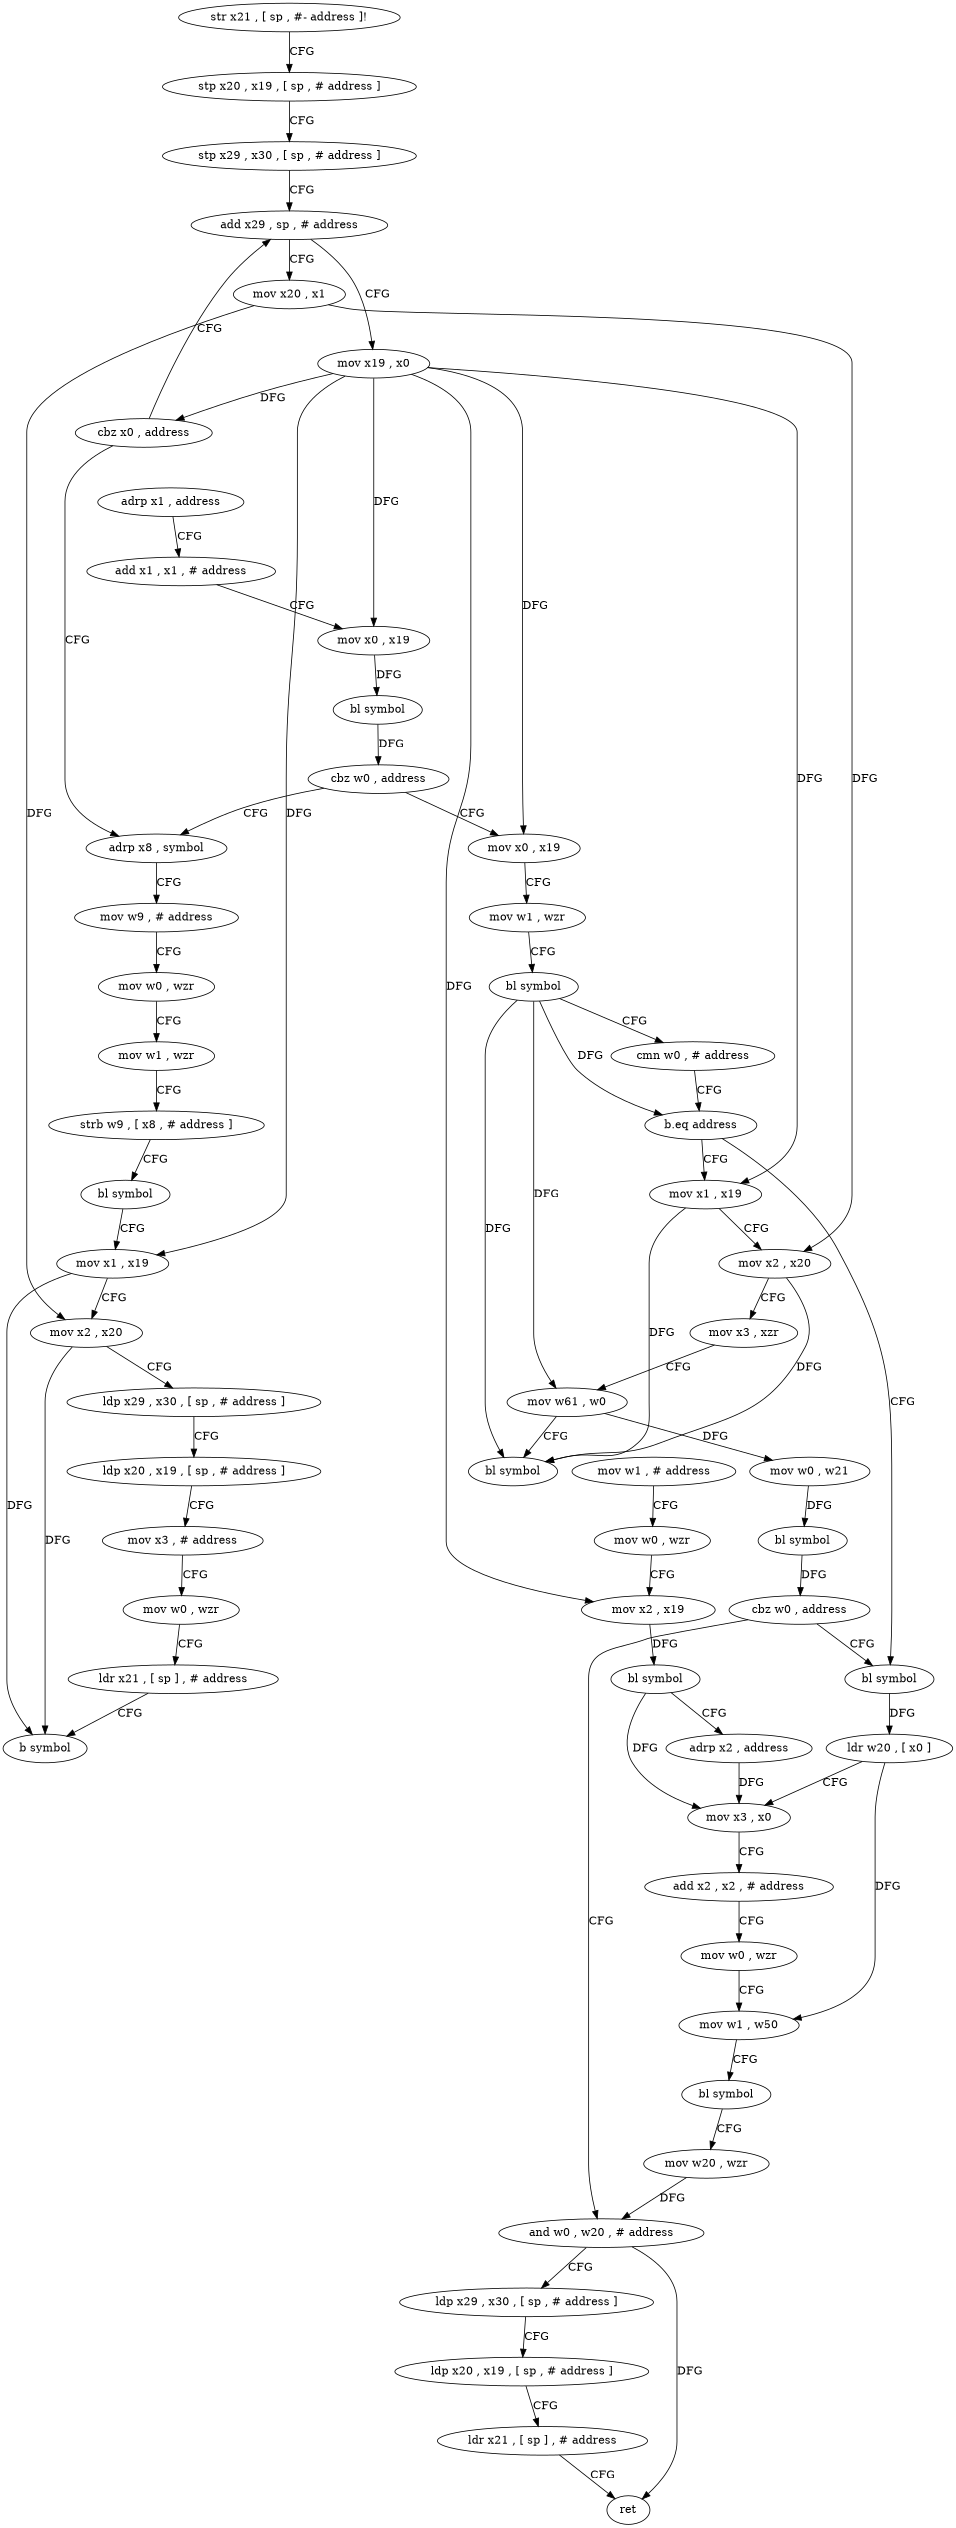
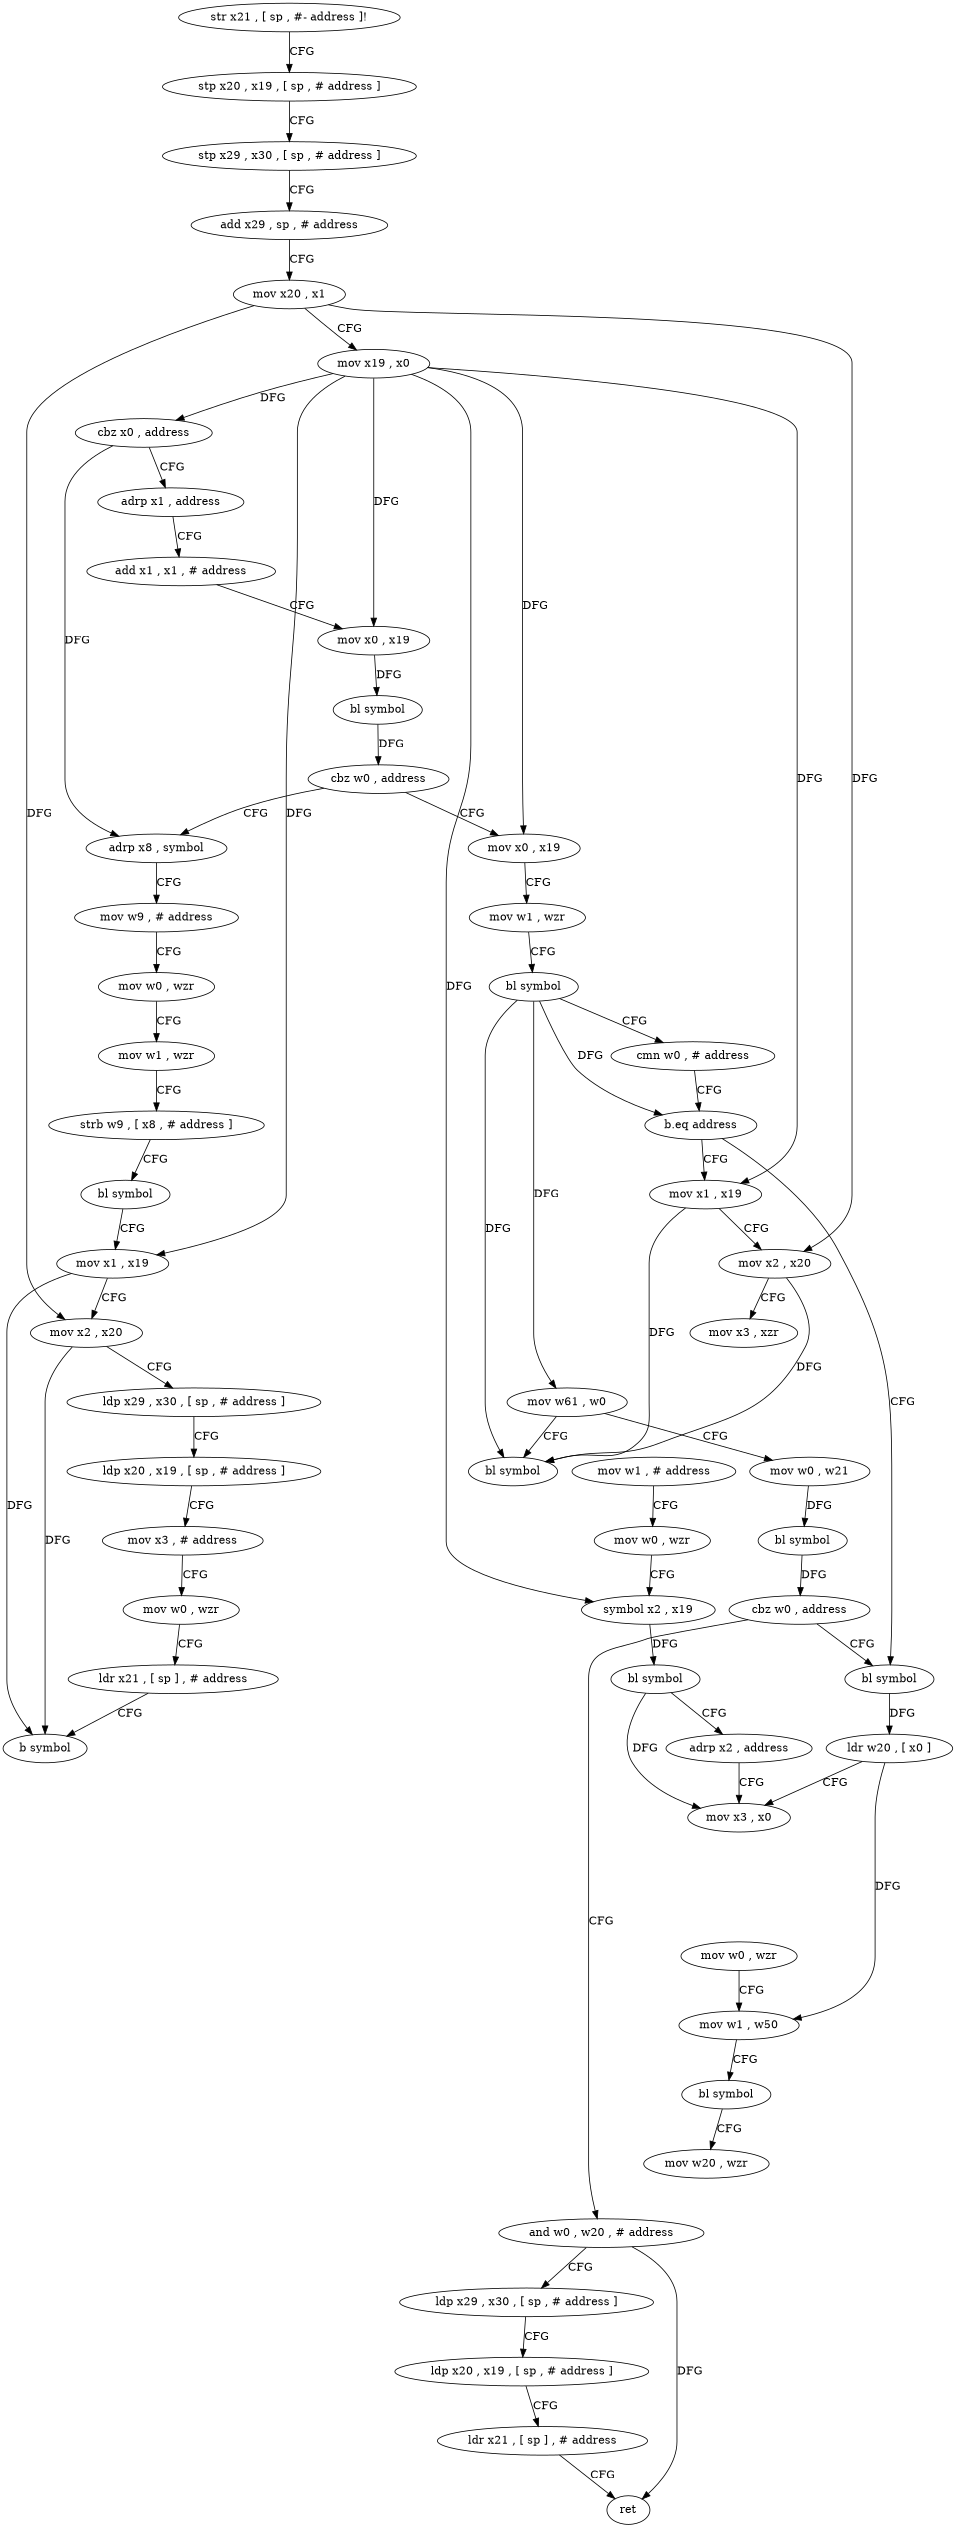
edge "add x29 , sp , # address" -> "mov x19 , x0": now "mov x20 , x1" -> "mov x19 , x0"
edge "cbz x0 , address" -> "add x29 , sp , # address": now "cbz x0 , address" -> "adrp x1 , address"
edge "cbz x0 , address" -> "adrp x8 , symbol": label "CFG" -> "DFG"
edge "mov x3 , xzr" -> "mov w61 , w0": removed, label "CFG"
edge "mov w61 , w0" -> "mov w0 , w21": label "DFG" -> "CFG"
node "mov x2 , x19": label "mov x2 , x19" -> "symbol x2 , x19"
edge "adrp x2 , address" -> "mov x3 , x0": label "DFG" -> "CFG"
node "add x2 , x2 , # address": removed
edge "mov w20 , wzr" -> "and w0 , w20 , # address": removed, label "DFG"
